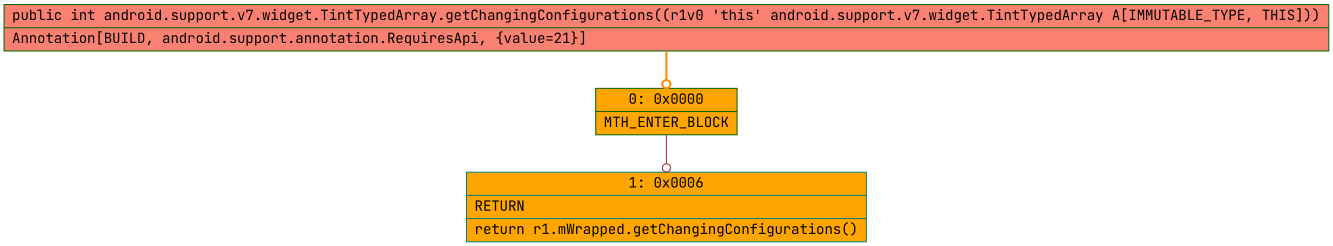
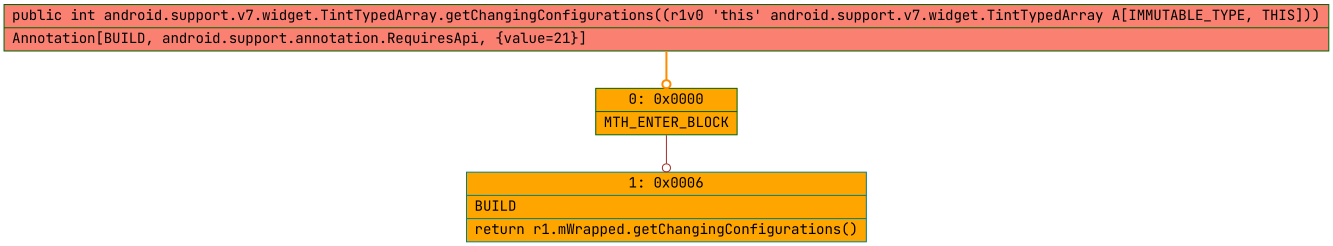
node "1: 0x0006": text "RETURN" -> "BUILD"
